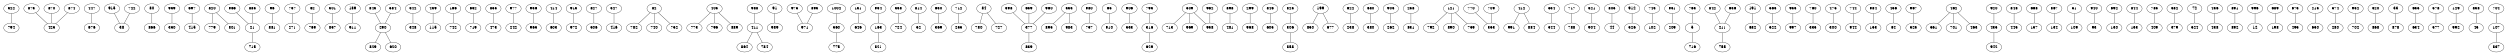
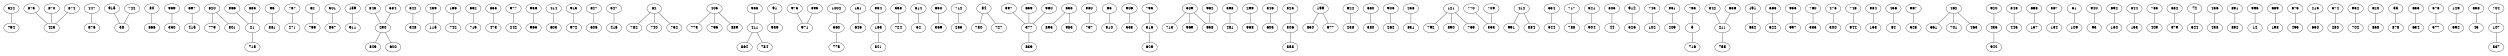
node "398": label "398" -> "397"
node "744": label "744" -> "748"
